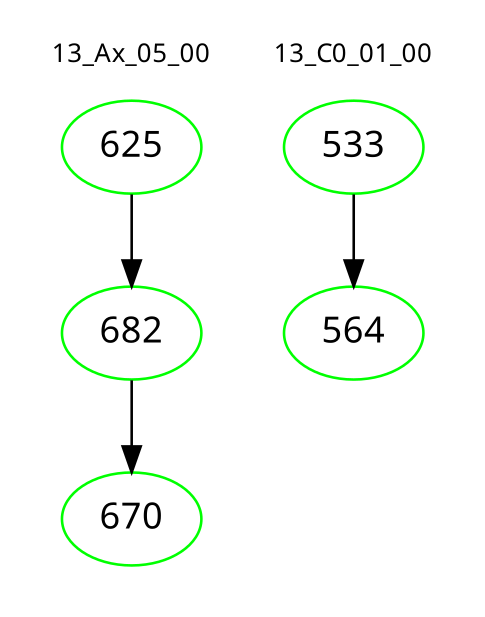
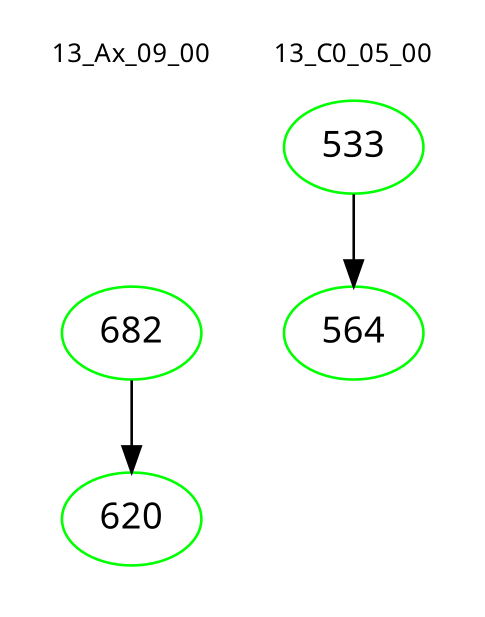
cluster "13_Ax_05_00": label "13_Ax_05_00" -> "13_Ax_09_00"
cluster "13_C0_01_00": label "13_C0_01_00" -> "13_C0_05_00"
node "625": removed
node "670": label "670" -> "620"
